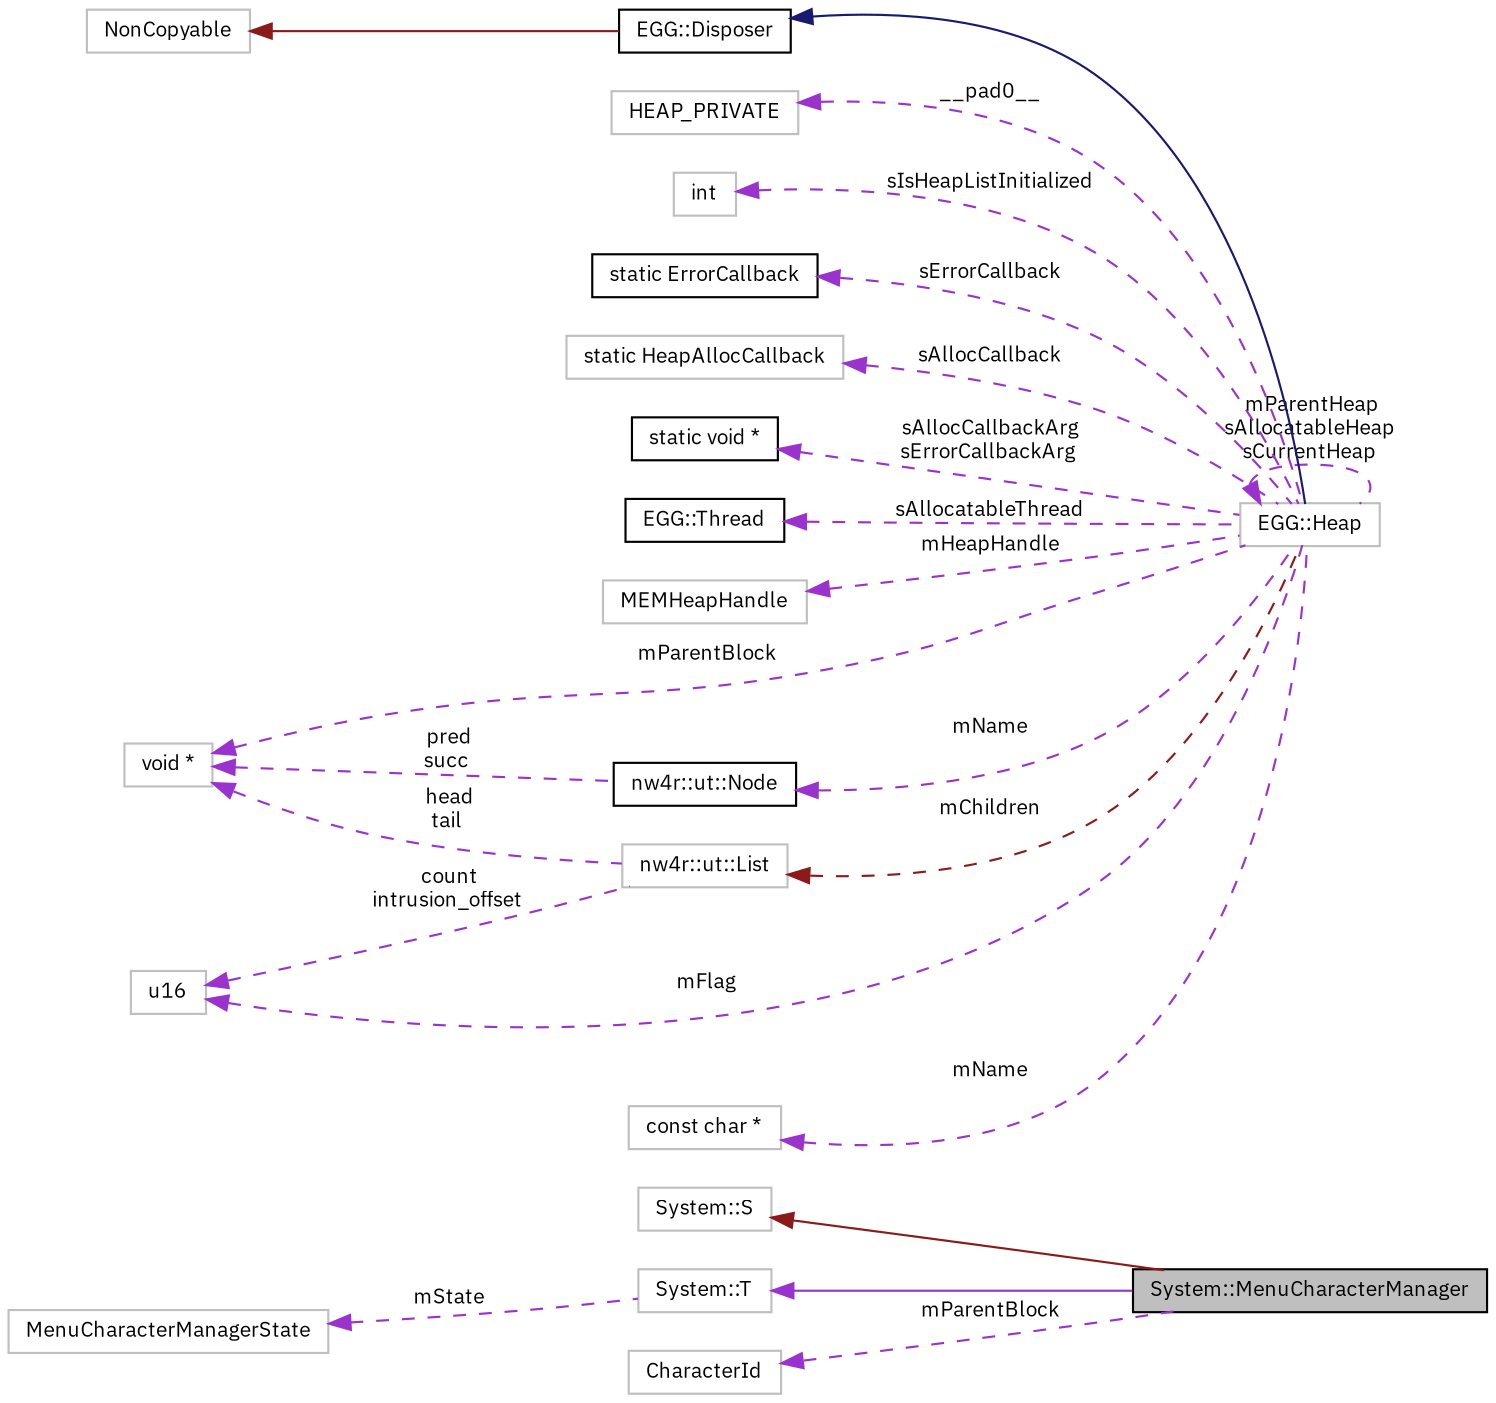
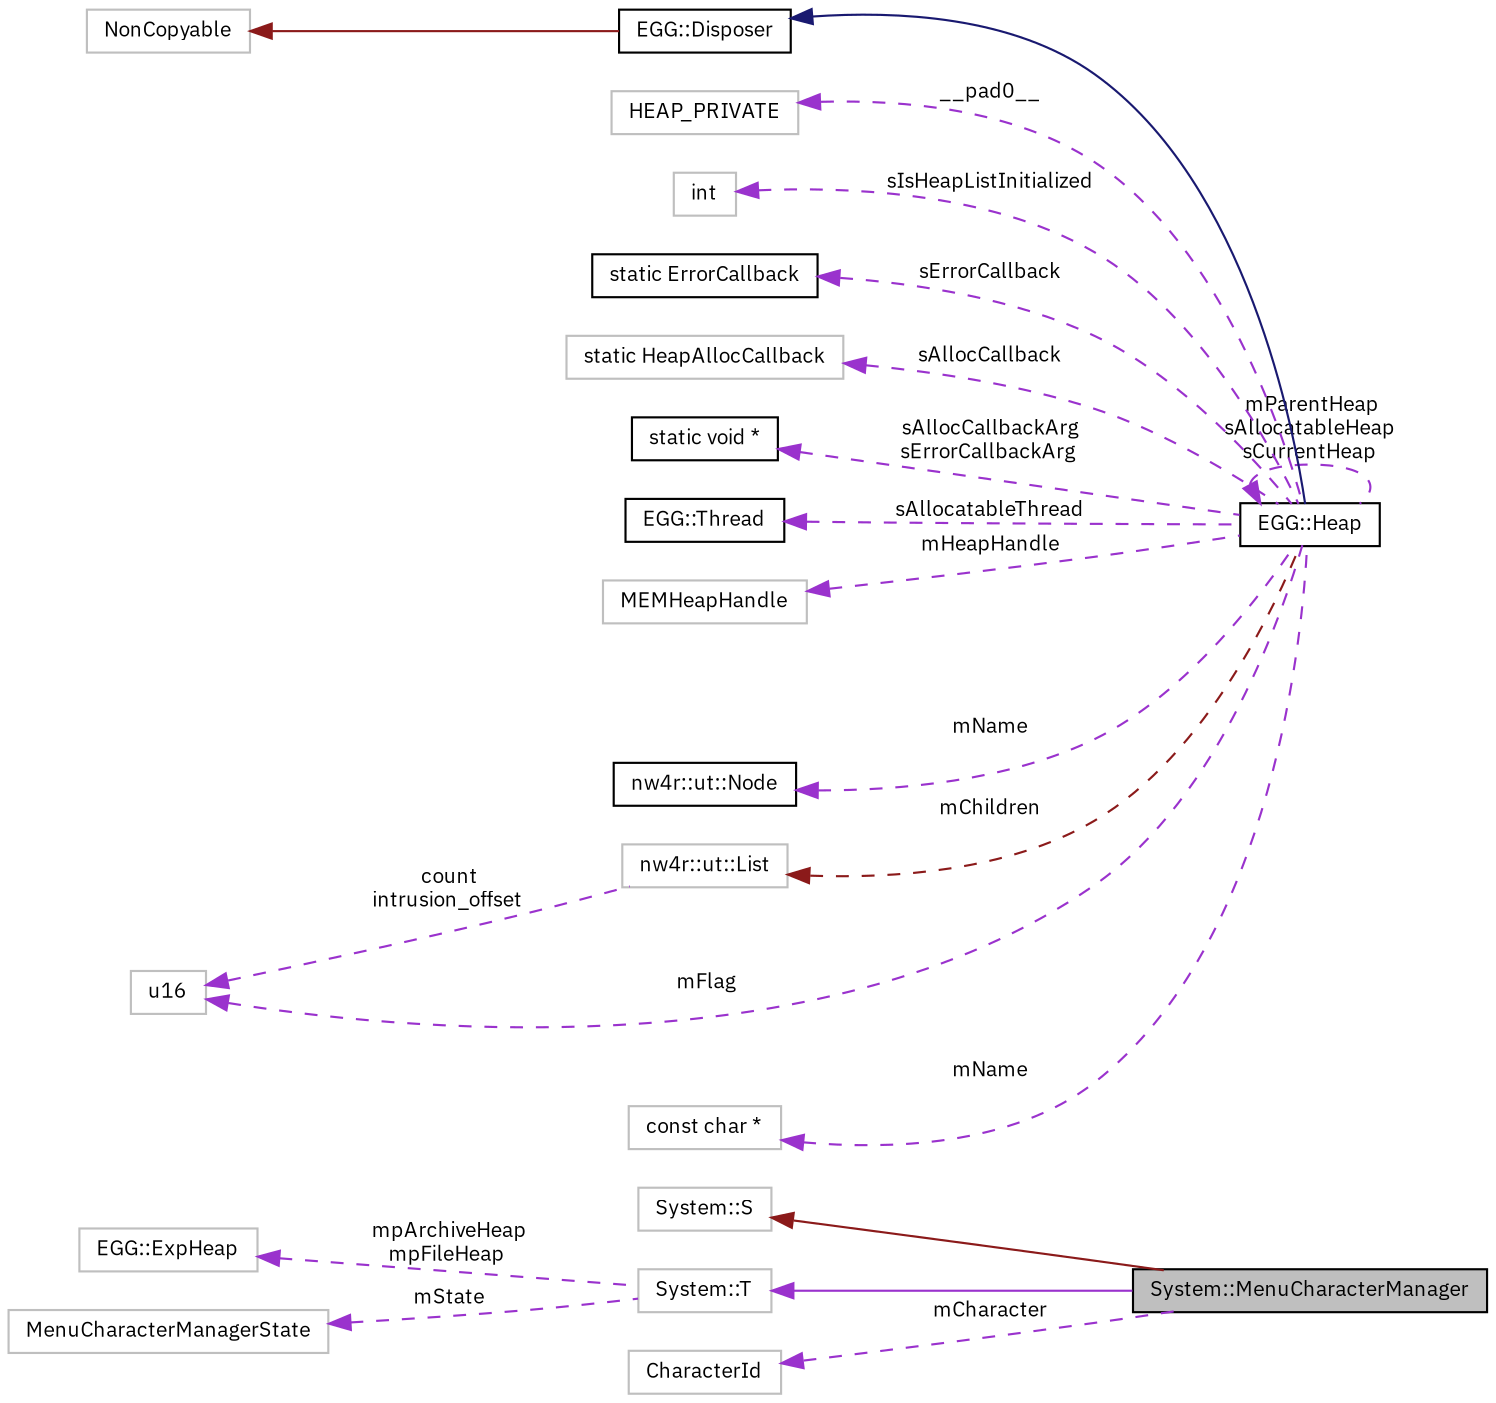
node "EGG::Heap": color grey75 -> black
node "void *": removed
node "EGG::ExpHeap": added
edge "System::MenuCharacterManager" -> "CharacterId": label " mParentBlock" -> " mCharacter"
